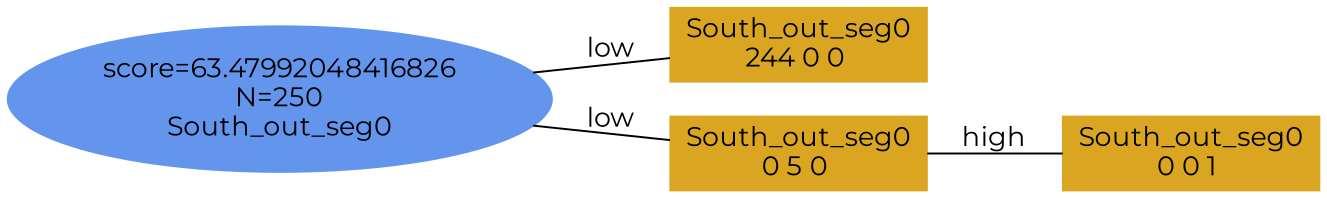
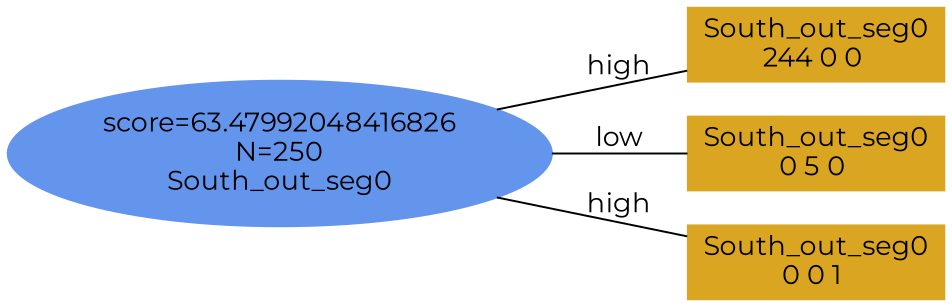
edge "South_out_seg0 244 0 0" -- "score=63.47992048416826 N=250 South_out_seg0": label "low" -> "high"
edge "South_out_seg0 0 5 0" -- "South_out_seg0 0 0 1": now "score=63.47992048416826 N=250 South_out_seg0" -- "South_out_seg0 0 0 1"
